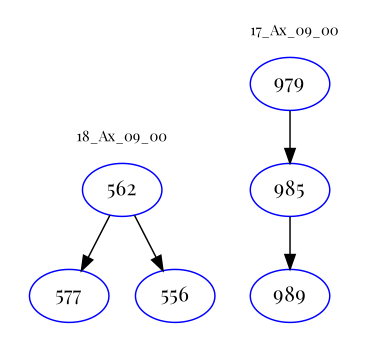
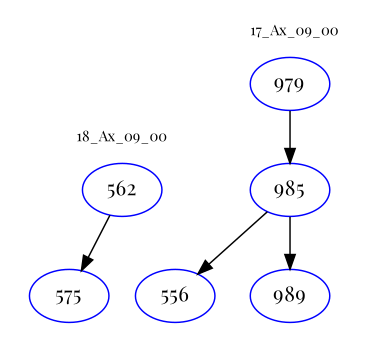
edge "562" -> "556": now "985" -> "556"
node "577": label "577" -> "575"
